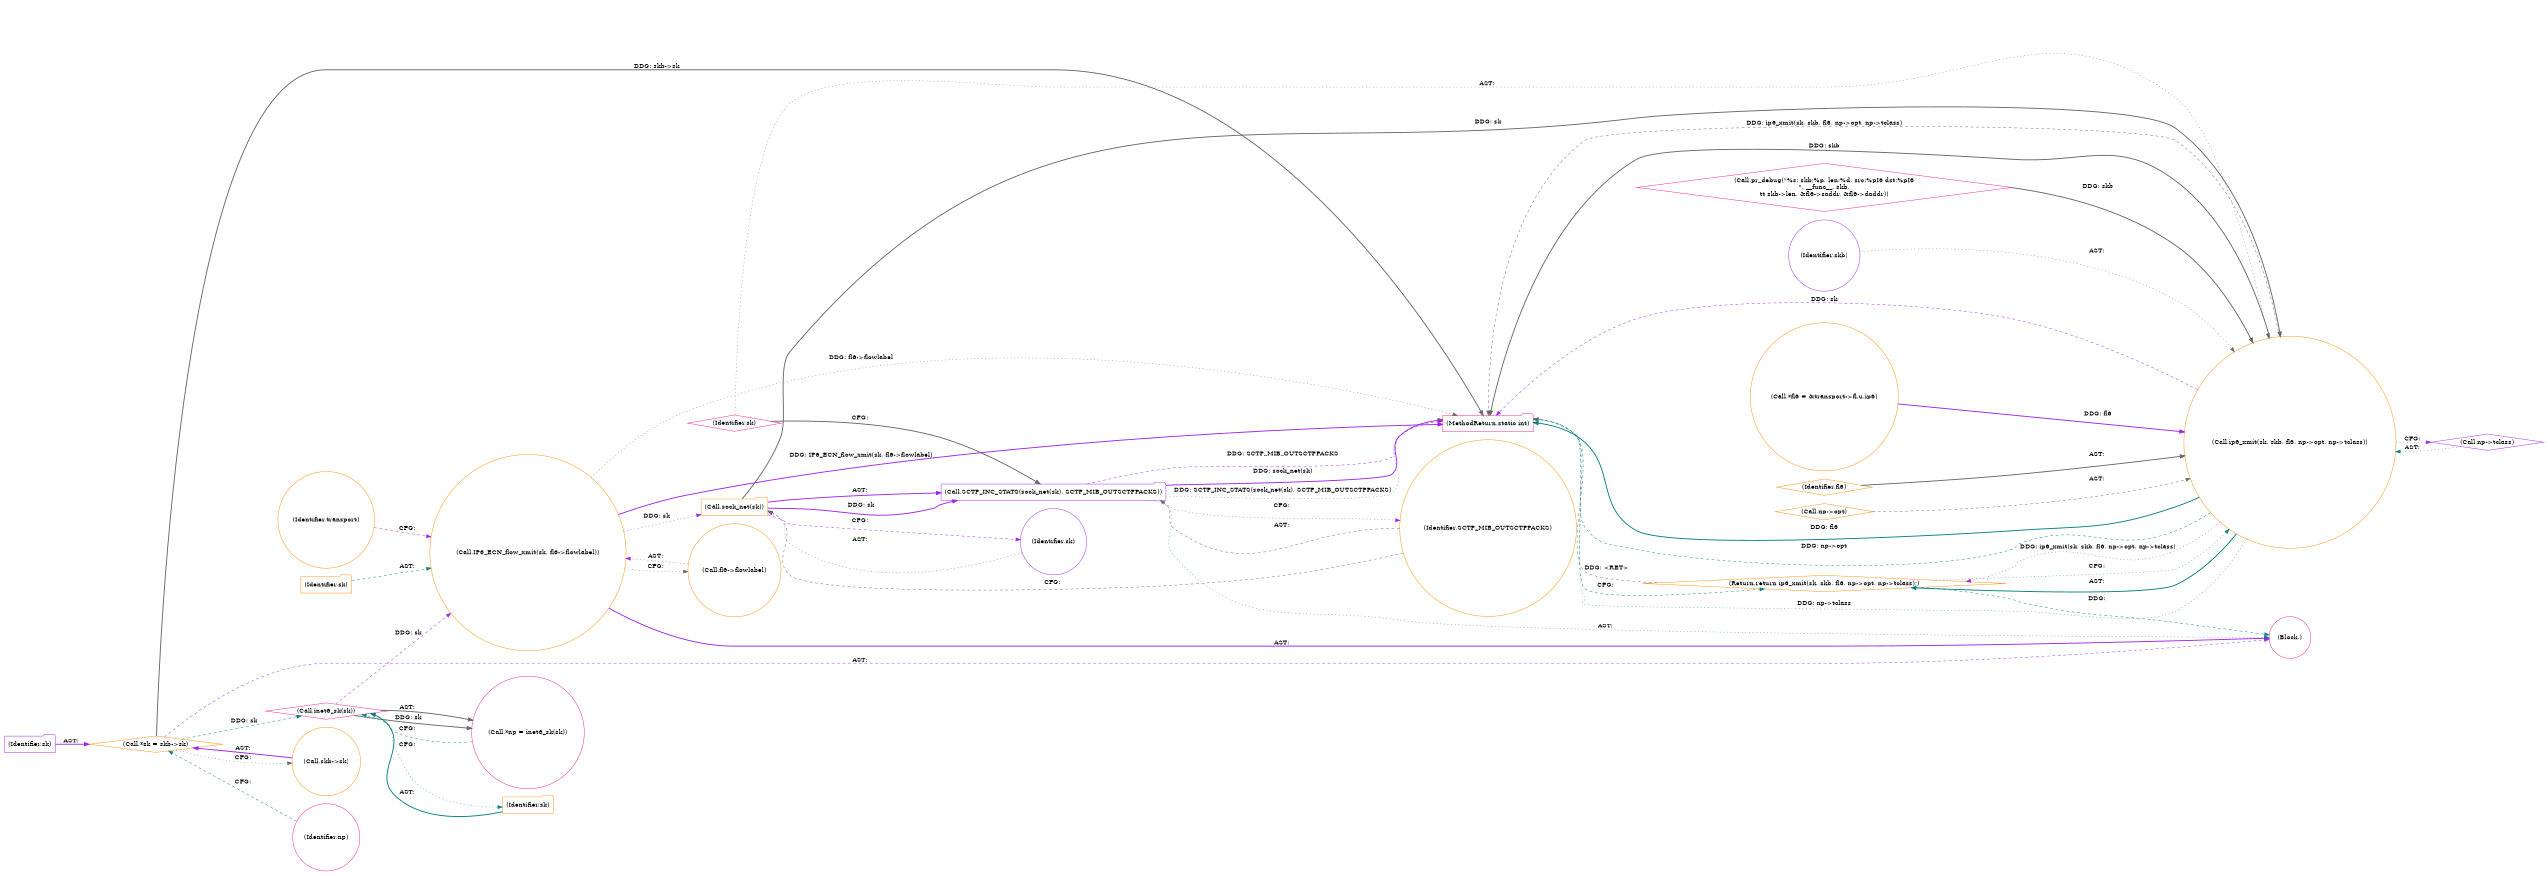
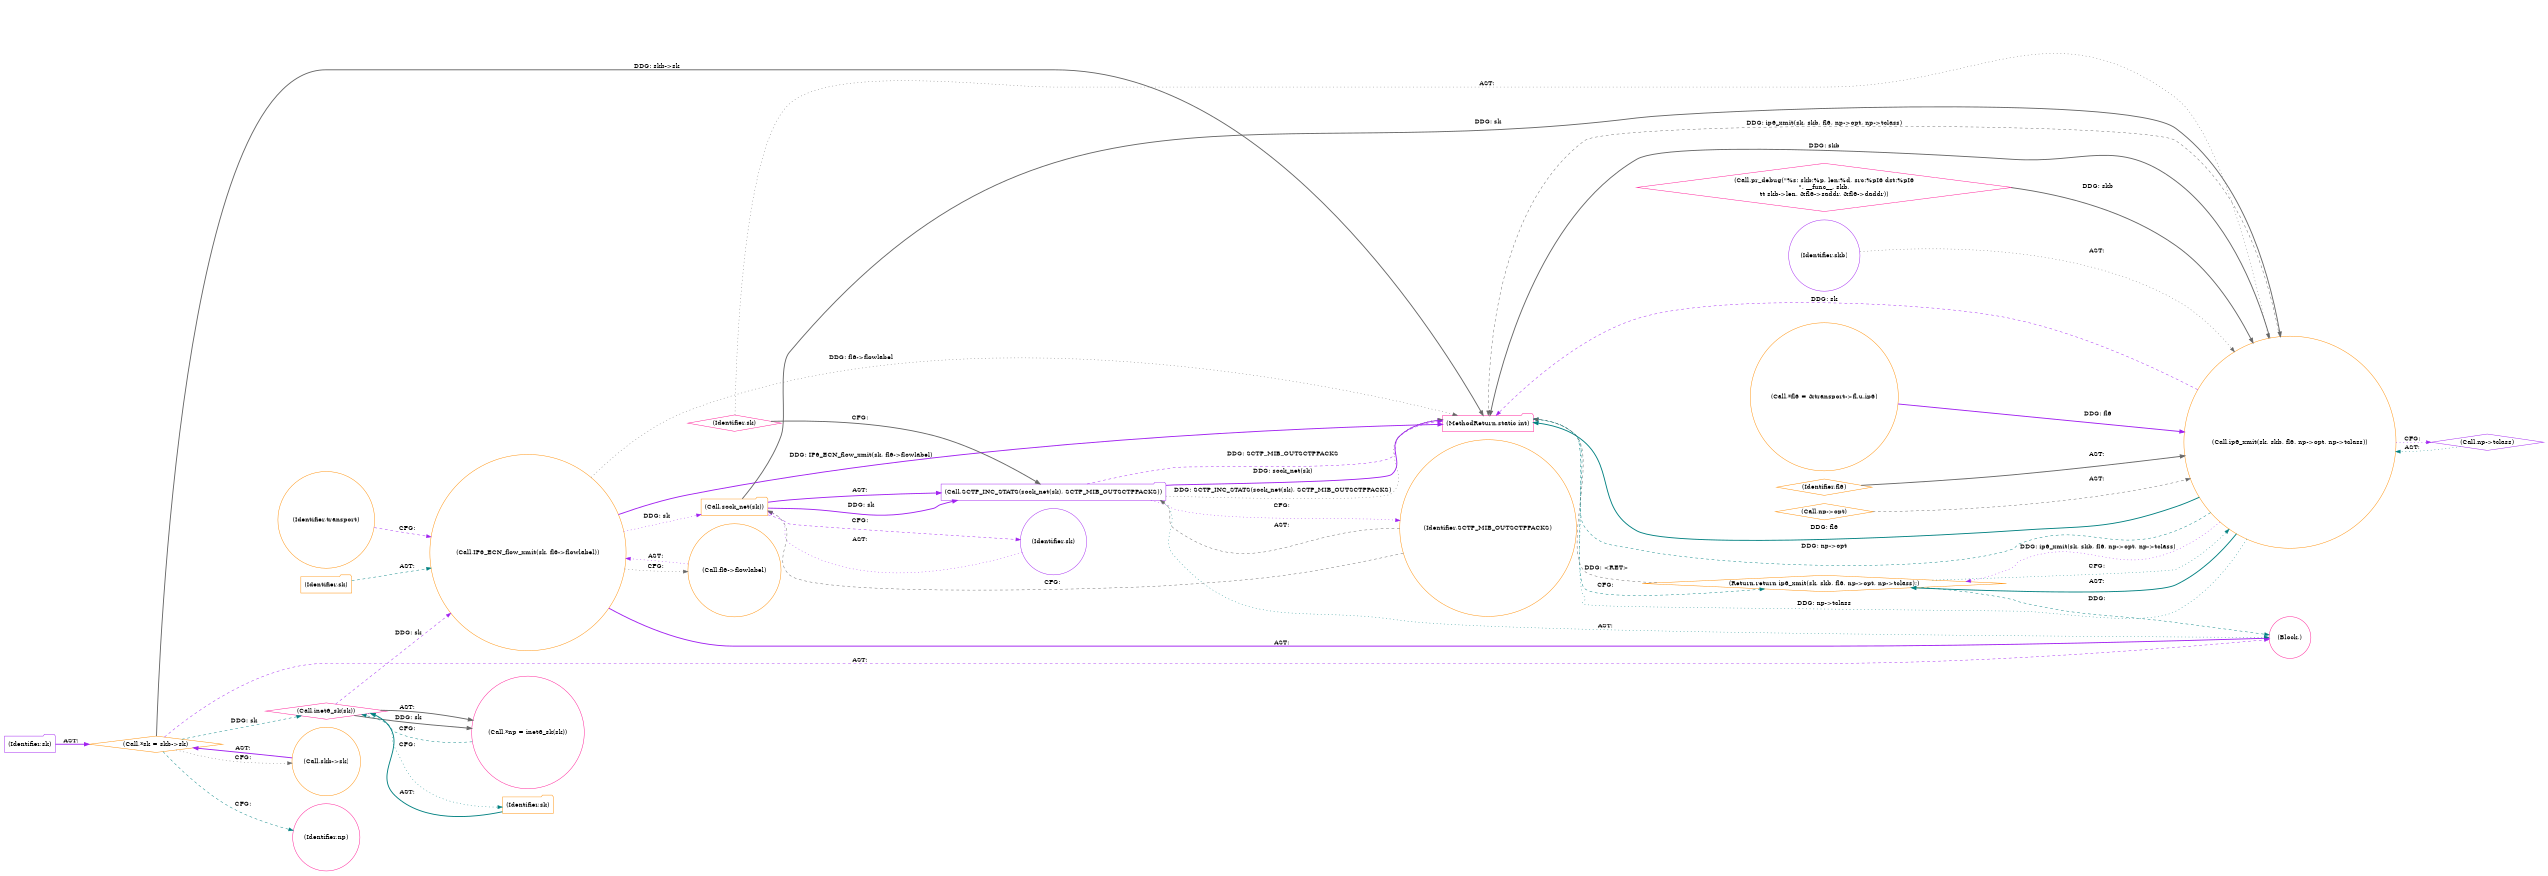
edge "(Identifier,np)" -> "(Call,*sk = skb->sk)": reversed
